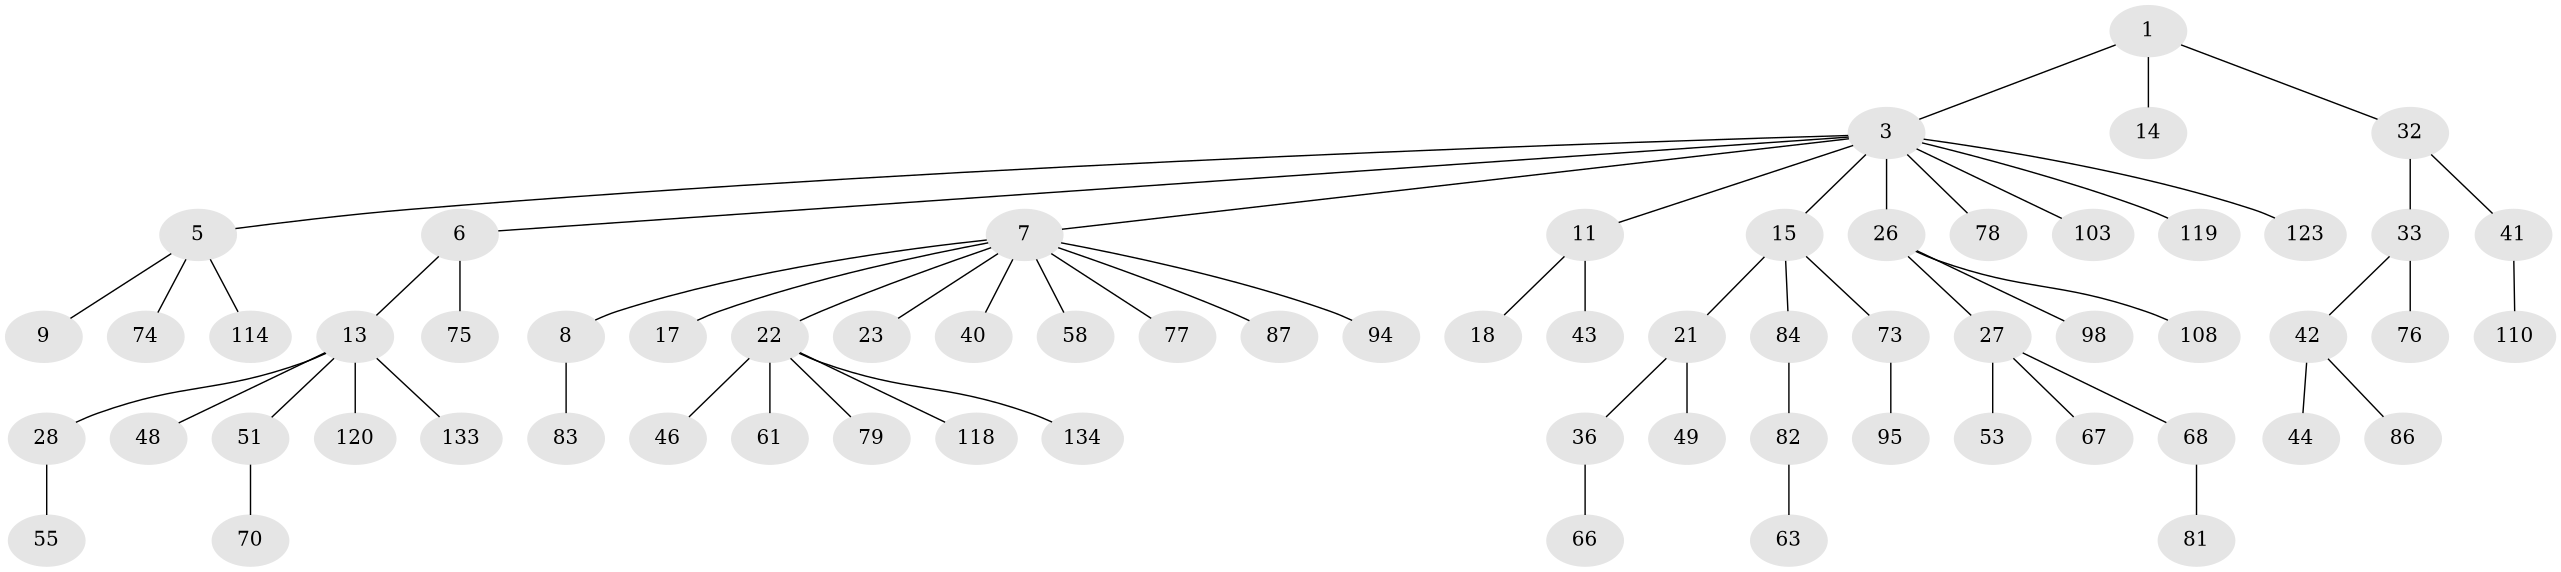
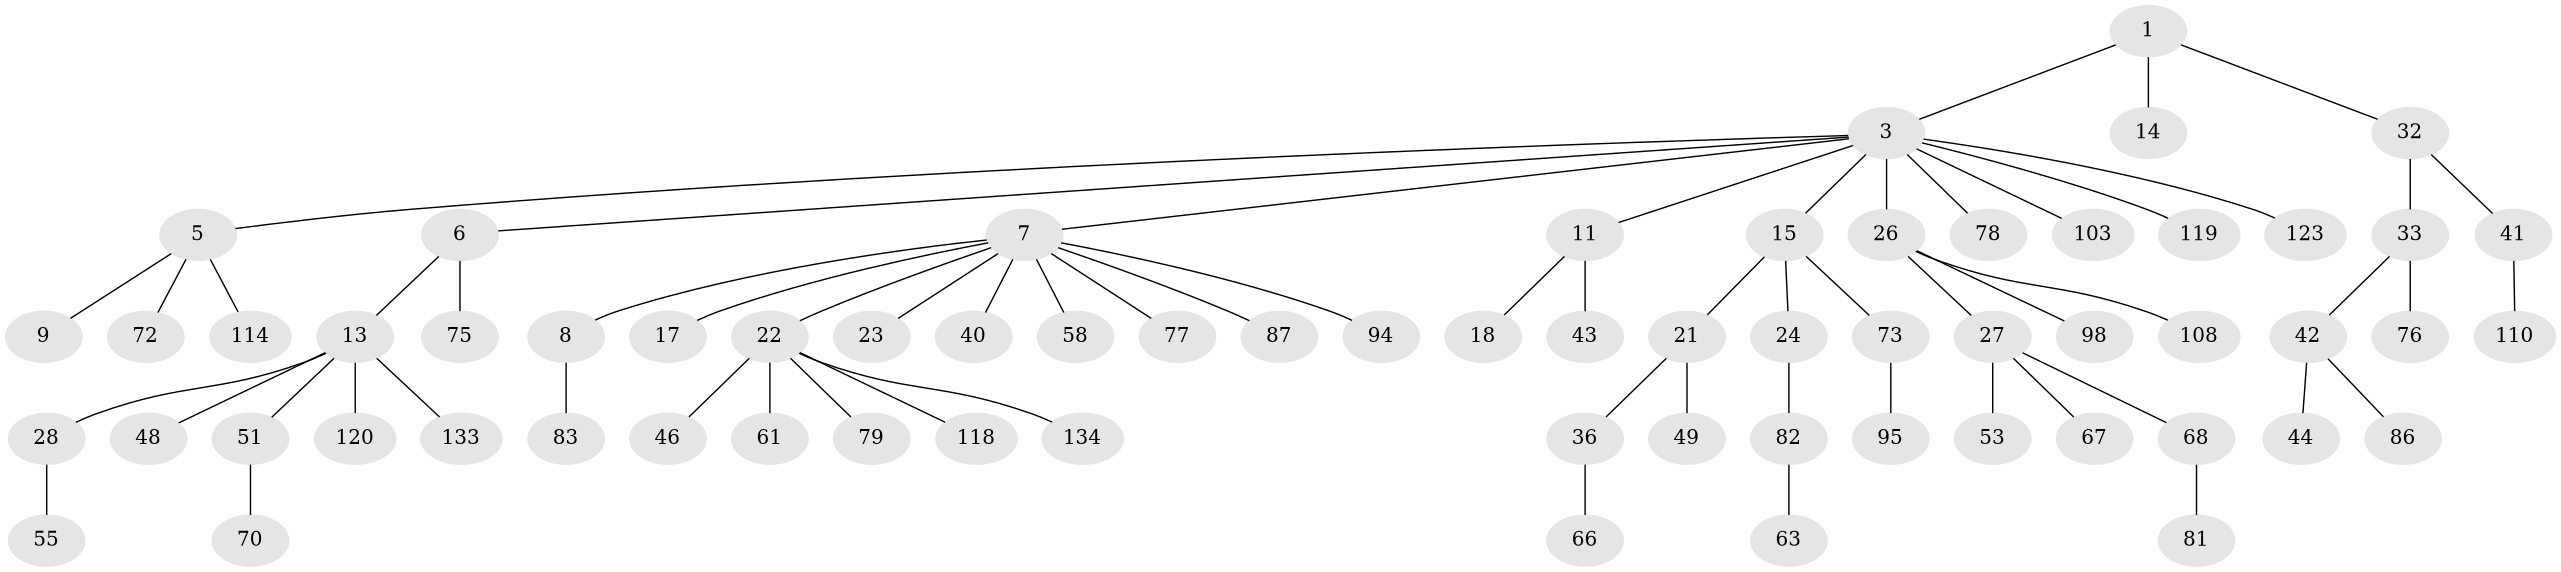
node "74": label "74" -> "72"
node "84": label "84" -> "24"
